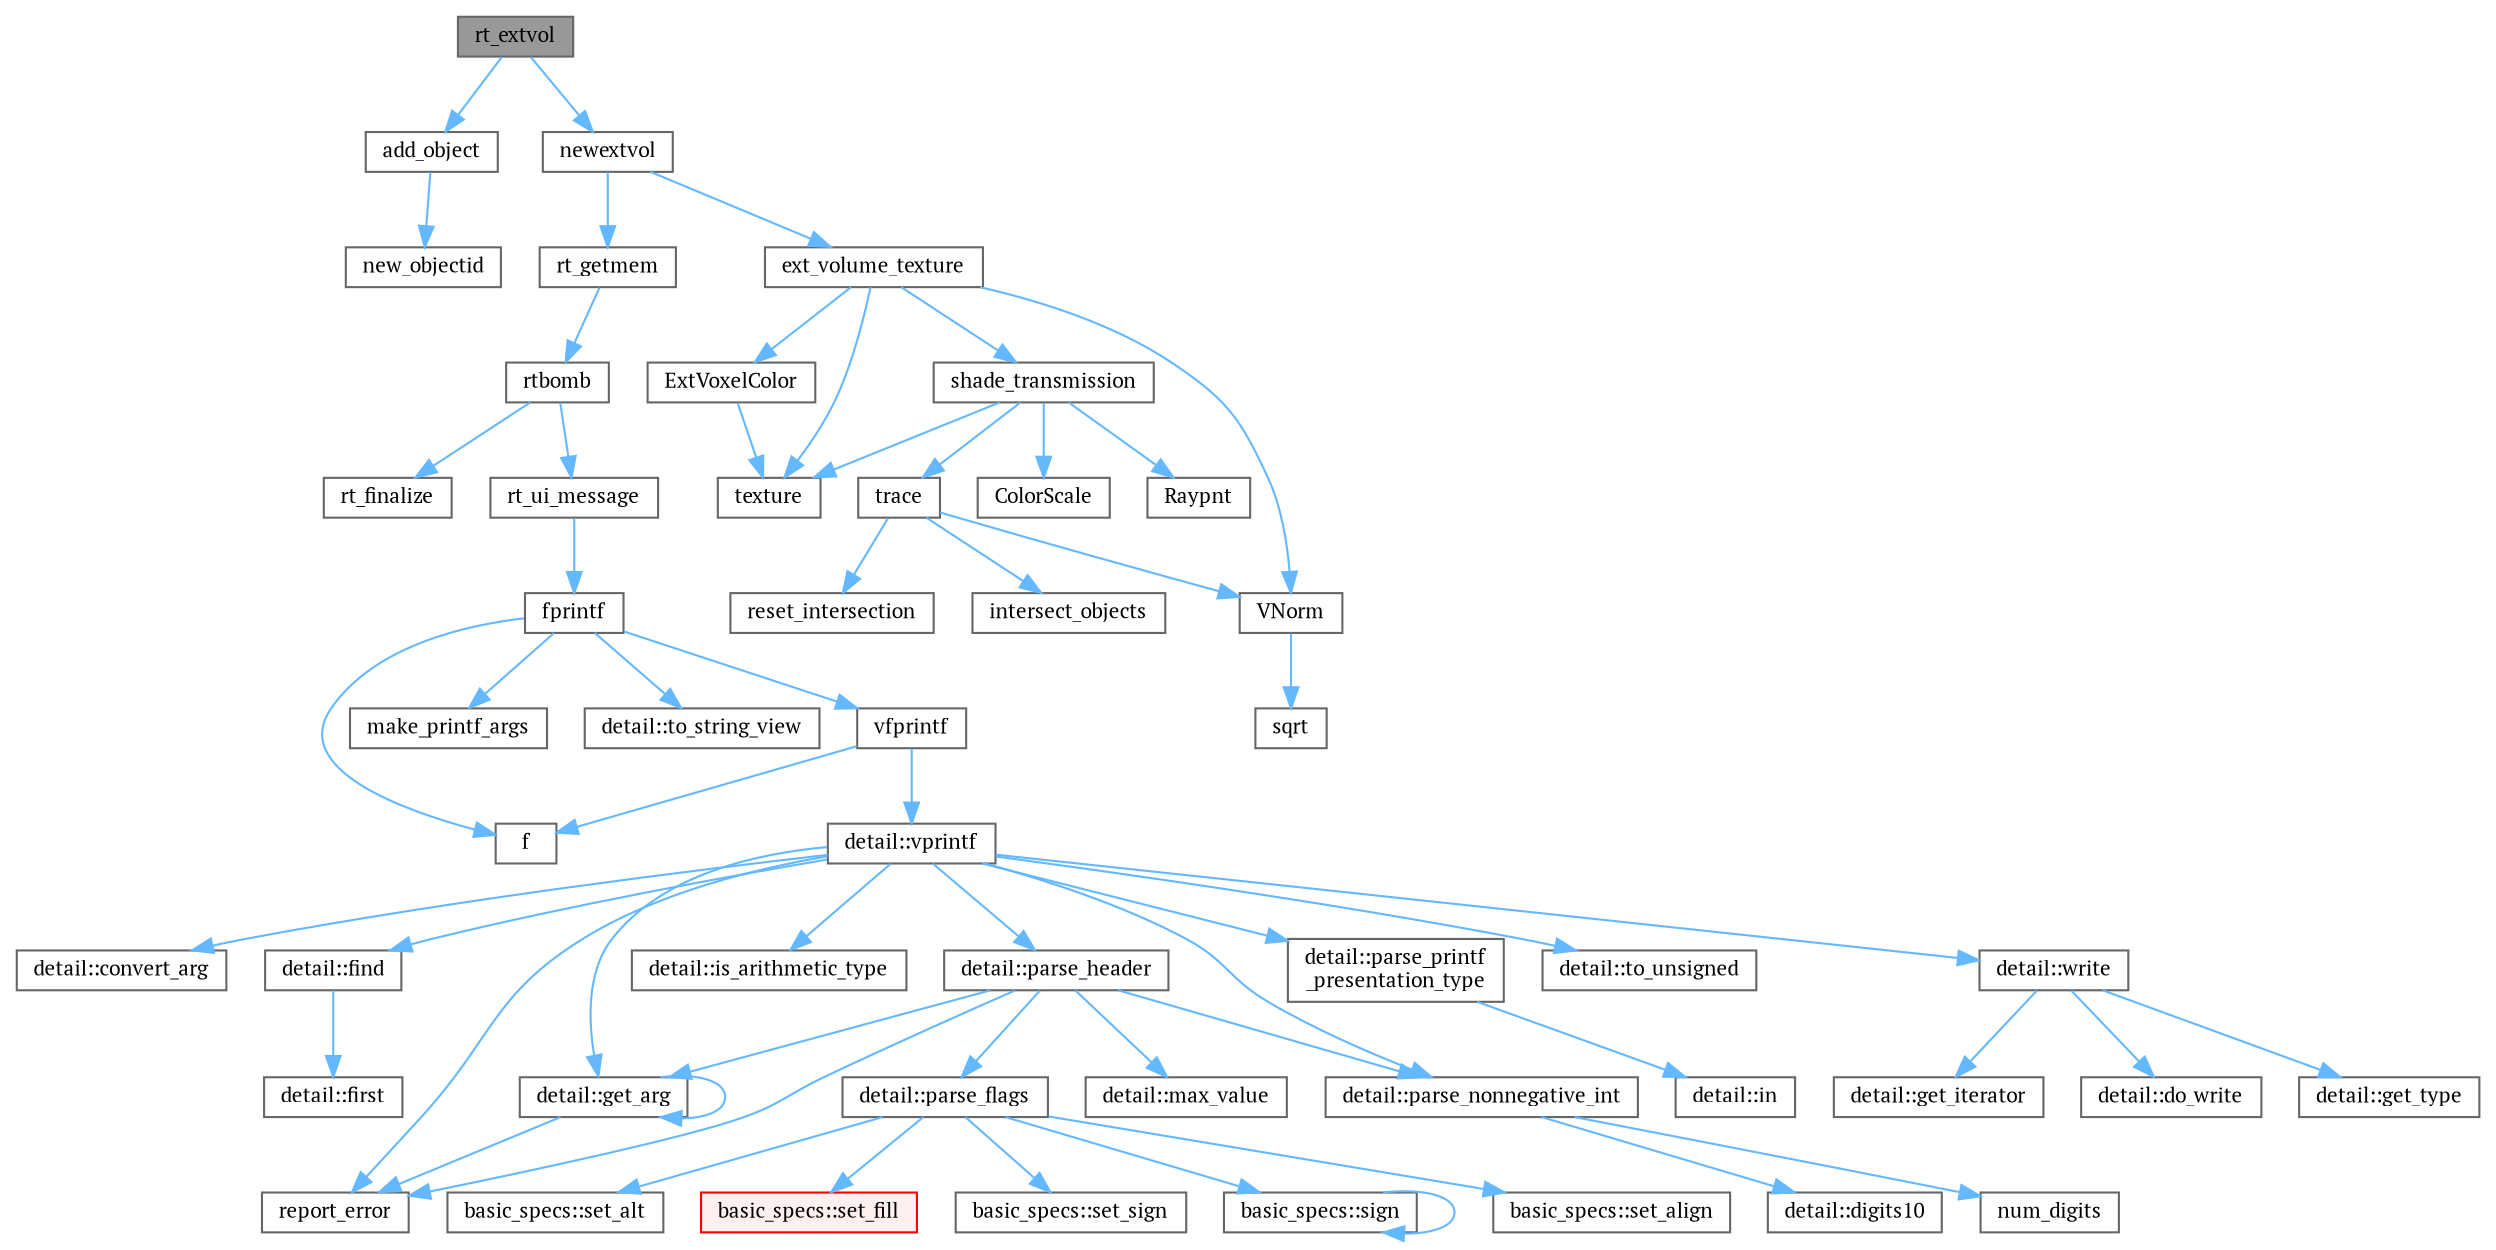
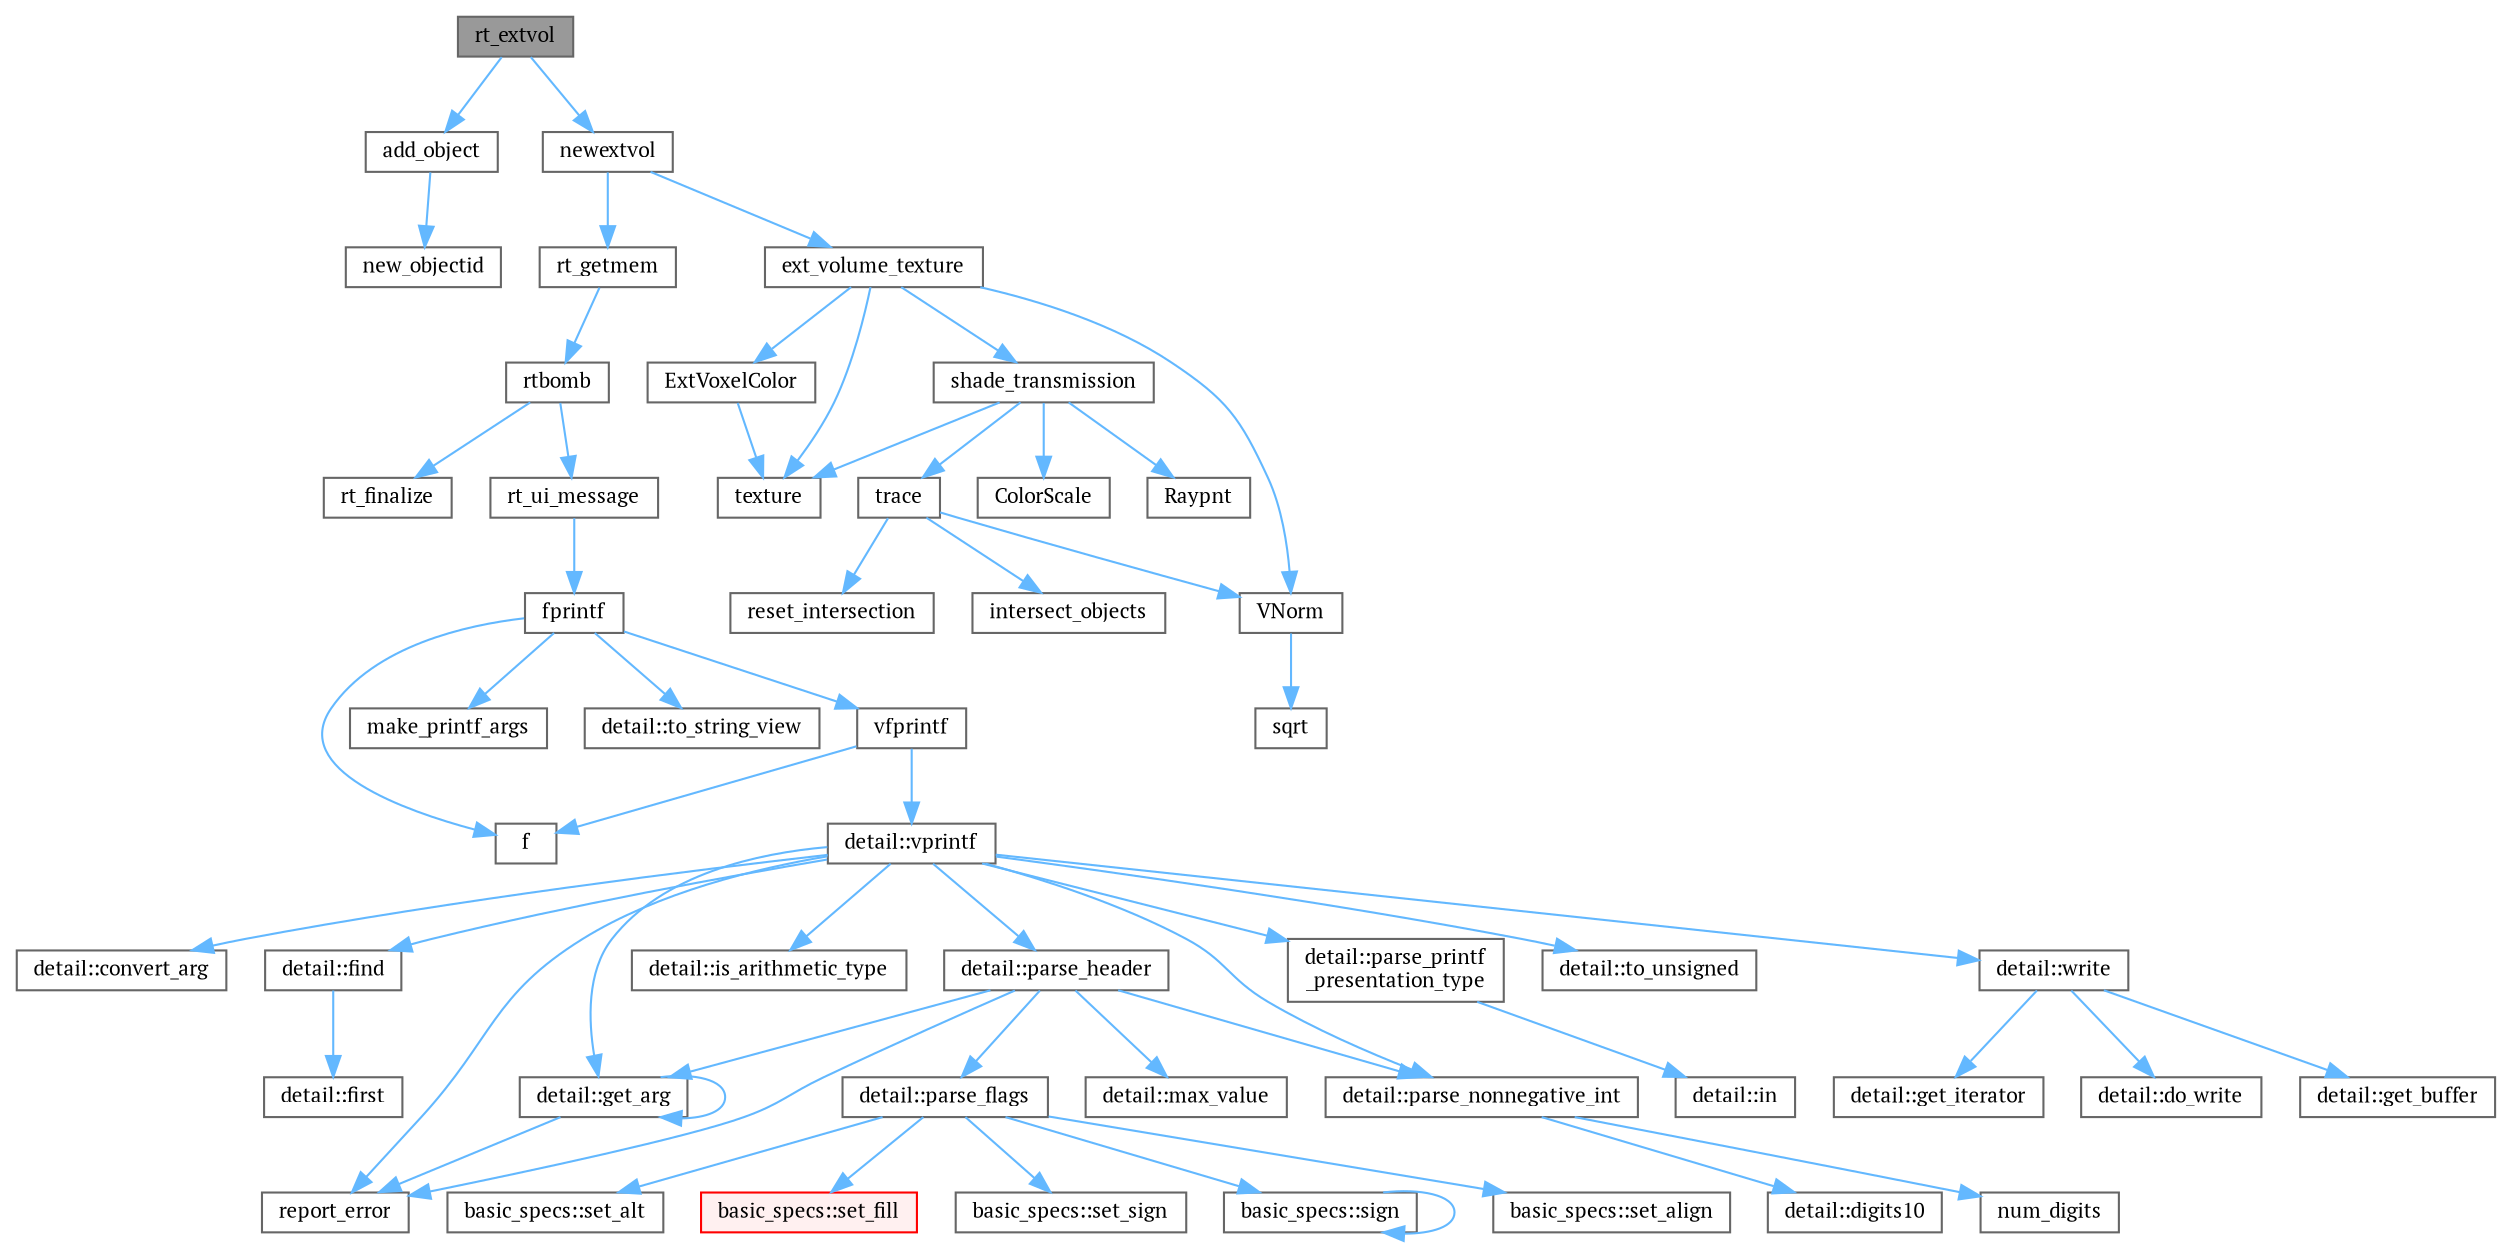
node "detail::get_type": label "detail::get_type" -> "detail::get_buffer"
